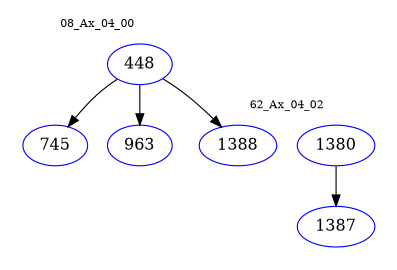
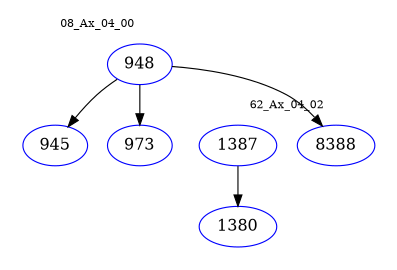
node "448": label "448" -> "948"
node "745": label "745" -> "945"
node "963": label "963" -> "973"
node "1388": label "1388" -> "8388"
edge "1380" -> "1387": reversed
